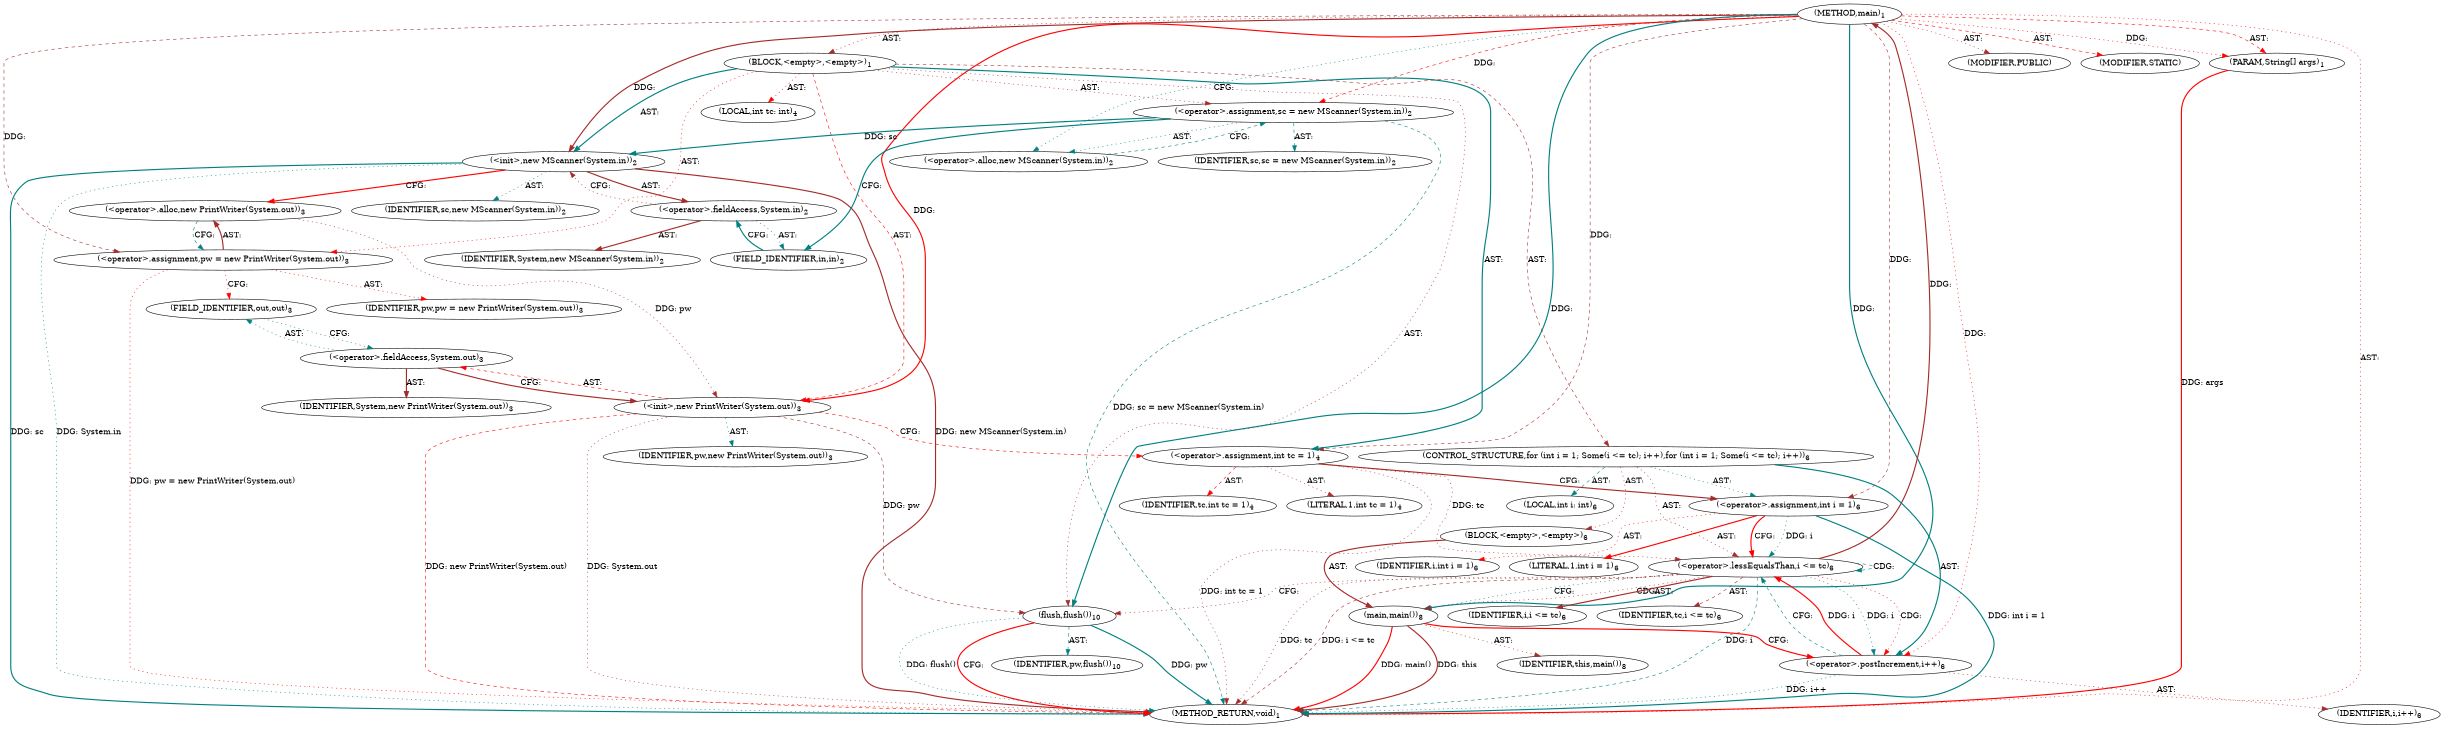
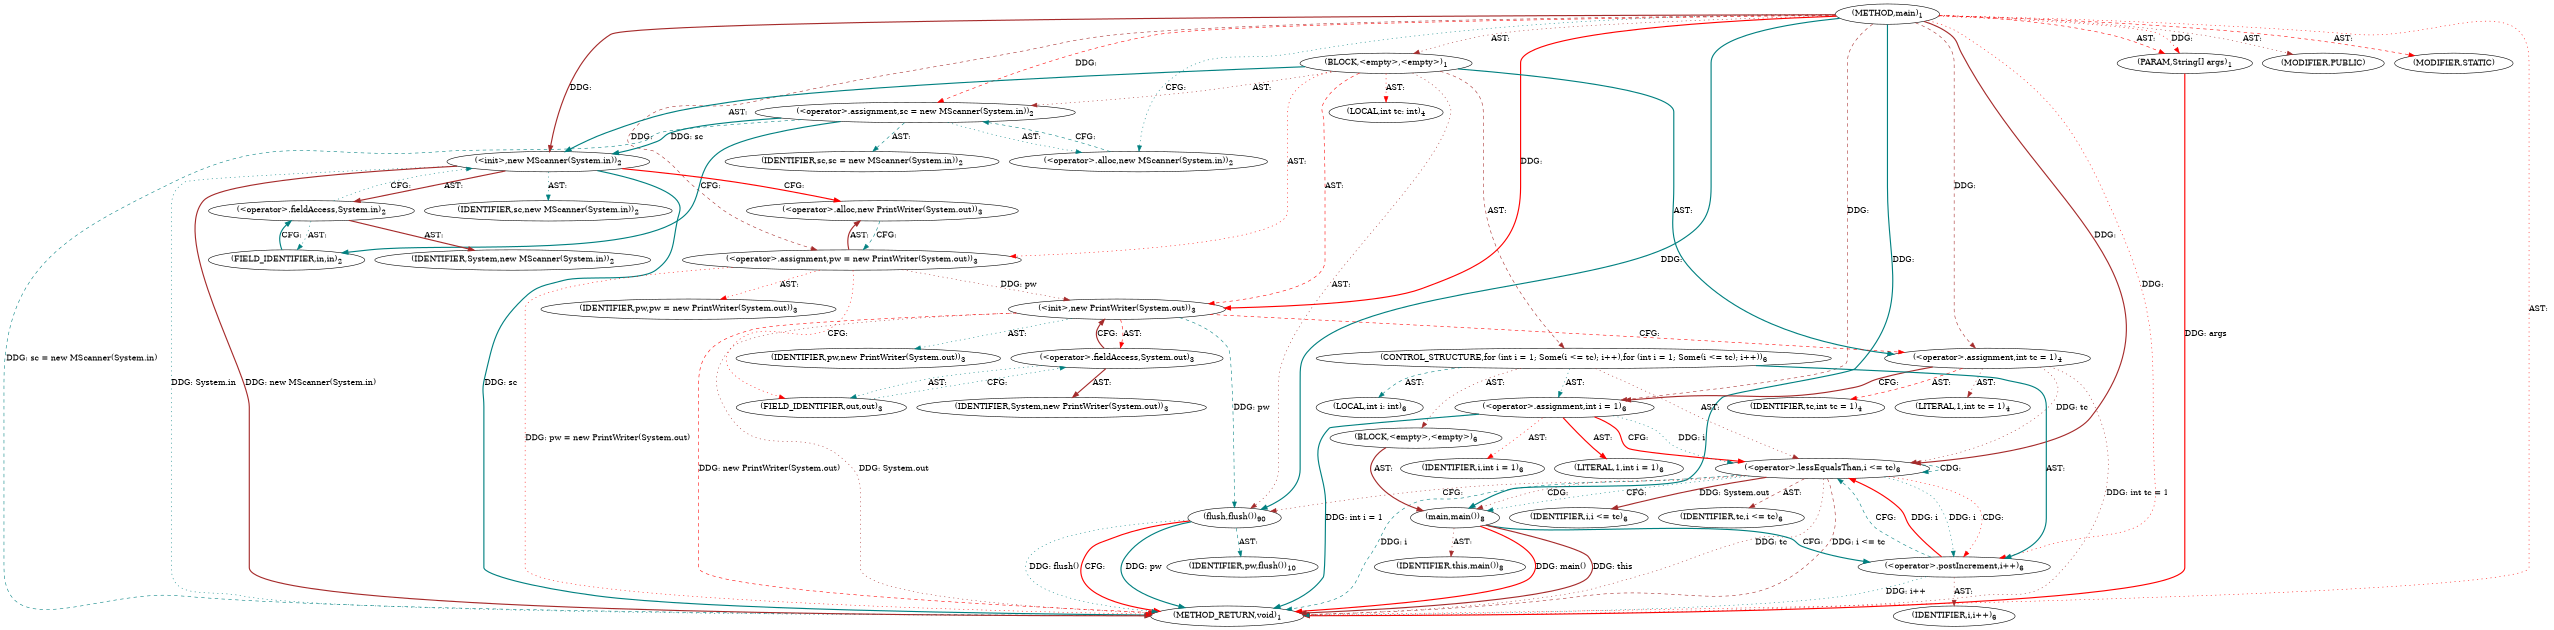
edge "(<operator>.fieldAccess,System.in)" -> "(<init>,new MScanner(System.in))": color brown -> teal
edge "(<operator>.alloc,new PrintWriter(System.out))" -> "(<init>,new PrintWriter(System.out))": now "(<operator>.assignment,pw = new PrintWriter(System.out))" -> "(<init>,new PrintWriter(System.out))"
edge "(<operator>.lessEqualsThan,i <= tc)" -> "(METHOD,main)": reversed
edge "(<init>,new PrintWriter(System.out))" -> "(flush,flush())": color brown -> teal
edge "(<operator>.lessEqualsThan,i <= tc)" -> "(IDENTIFIER,i,i <= tc)": label "AST: " -> "DDG: System.out"
node "(flush,flush())": text "10" -> "90"
edge "(main,main())" -> "(<operator>.postIncrement,i++)": color red -> teal
